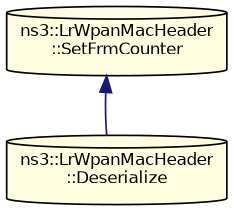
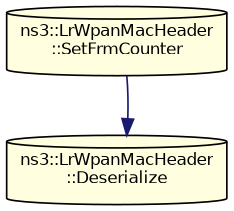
edge "ns3::LrWpanMacHeader ::Deserialize" -> "ns3::LrWpanMacHeader ::SetFrmCounter": reversed
